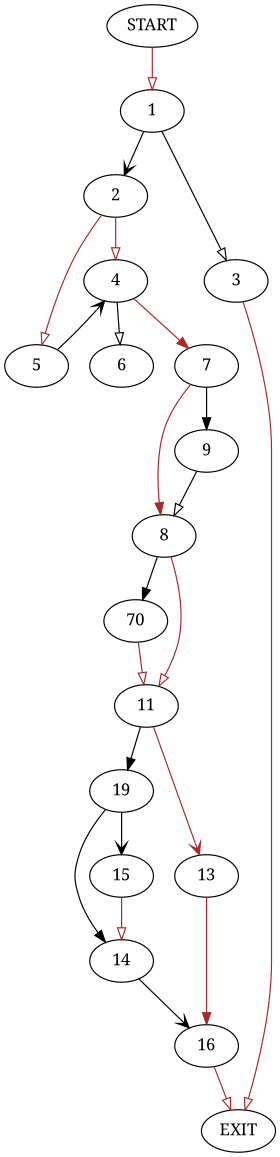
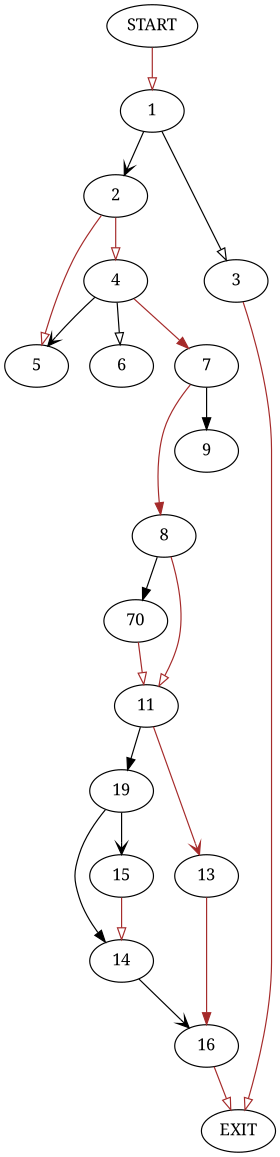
edge "5" -> "4": reversed
edge "9" -> "8": removed
